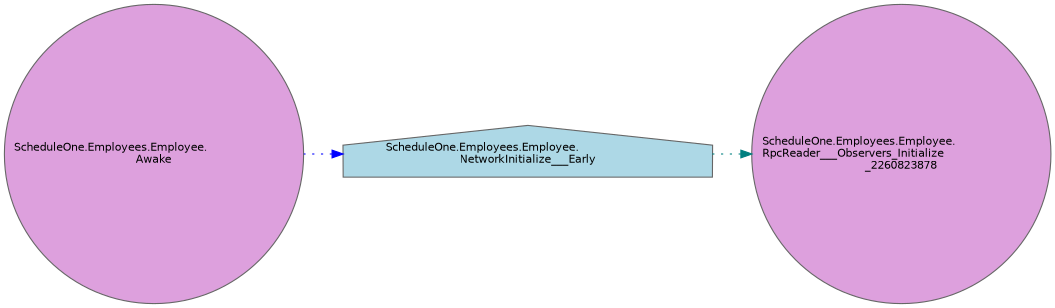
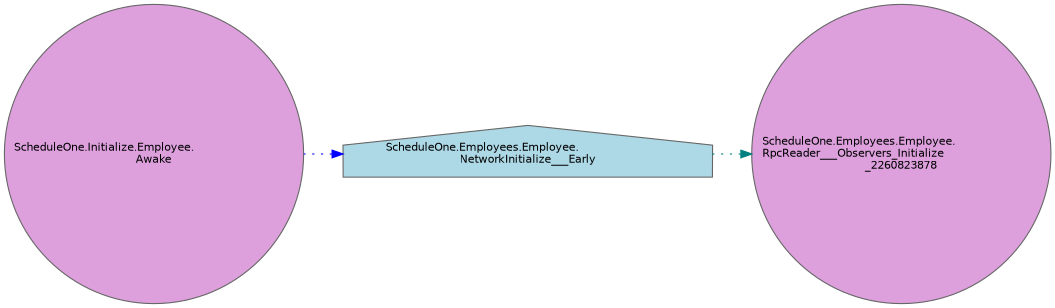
node "ScheduleOne.Employees.Employee. Awake": label "ScheduleOne.Employees.Employee. Awake" -> "ScheduleOne.Initialize.Employee. Awake"
